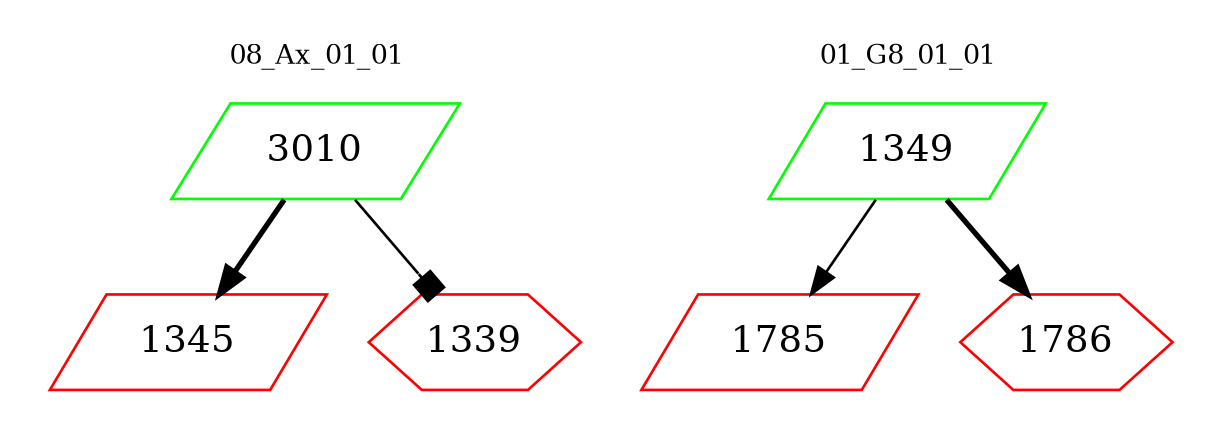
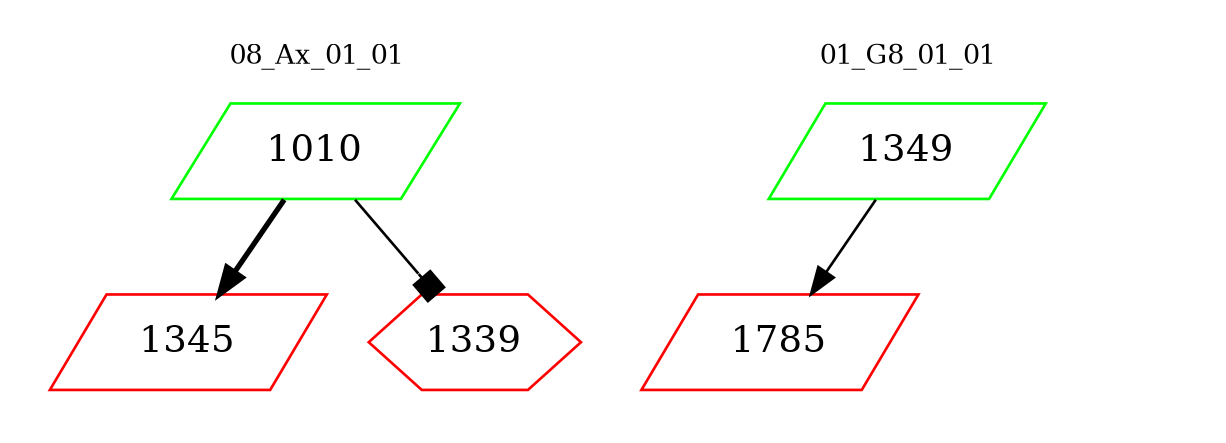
node "3010": label "3010" -> "1010"
node "1786": removed
